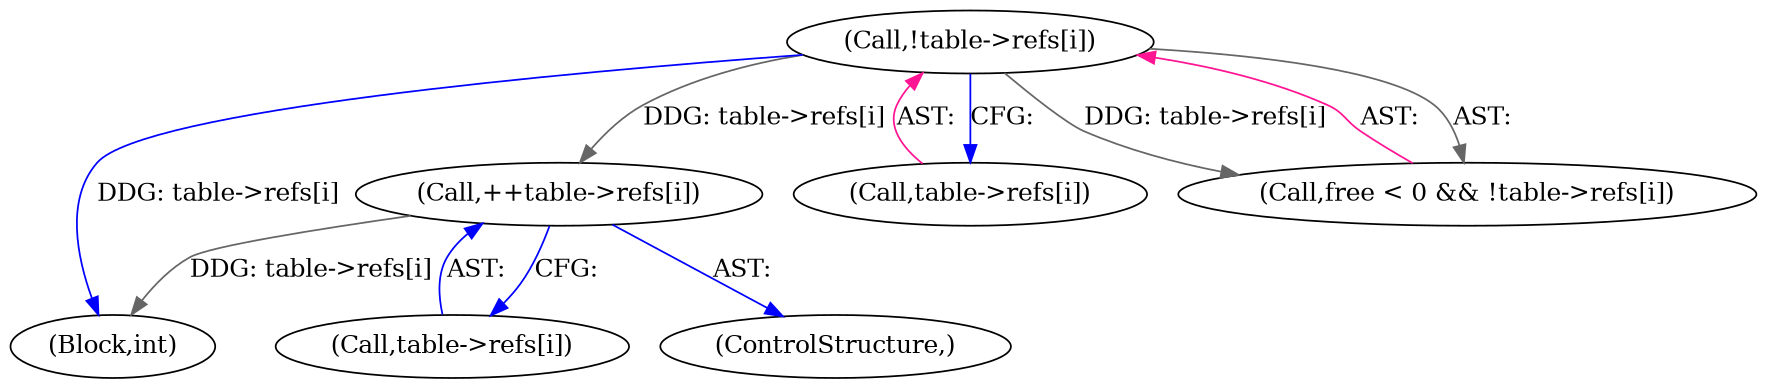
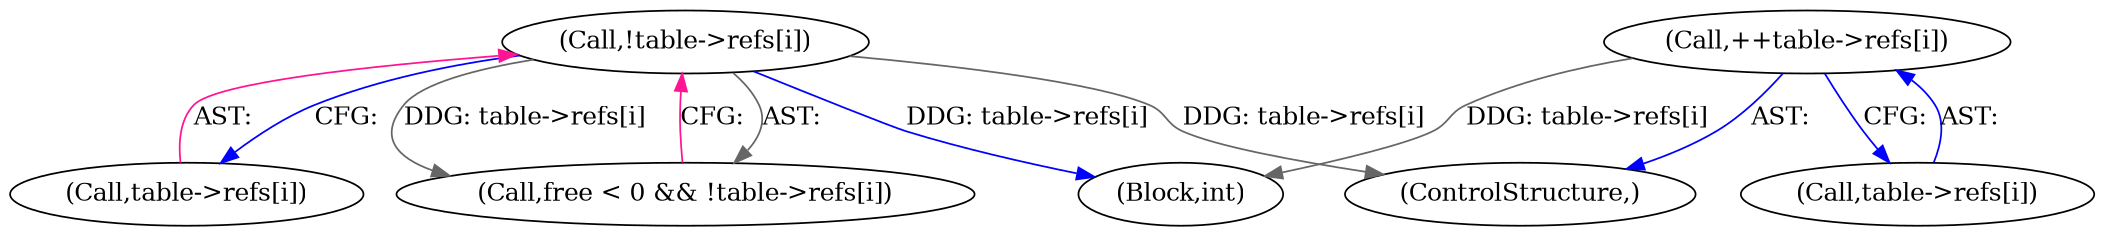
edge "(Call,!table->refs[i])" -> "(Call,++table->refs[i])": now "(Call,!table->refs[i])" -> "(ControlStructure,)"
edge "(Call,free < 0 && !table->refs[i])" -> "(Call,!table->refs[i])": label "AST: " -> "CFG: "
